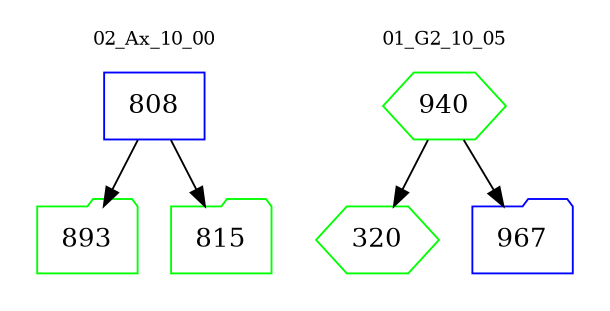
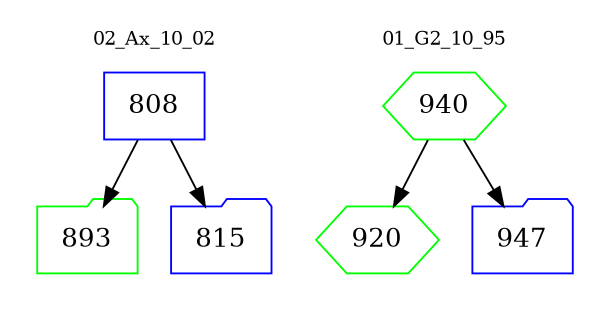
cluster "02_Ax_10_00": label "02_Ax_10_00" -> "02_Ax_10_02"
cluster "01_G2_10_05": label "01_G2_10_05" -> "01_G2_10_95"
node "815": color green -> blue
node "320": label "320" -> "920"
node "967": label "967" -> "947"
